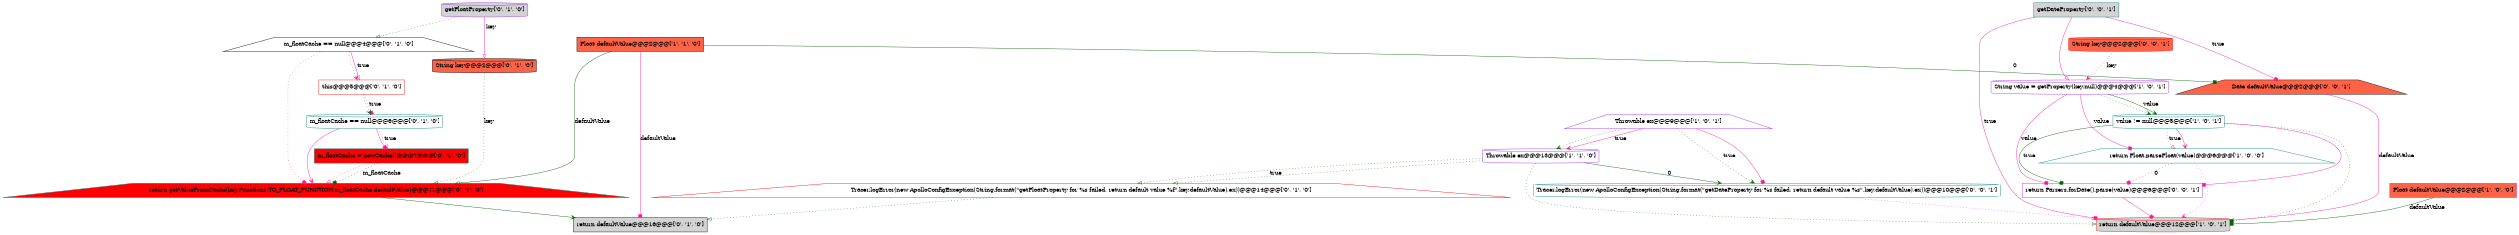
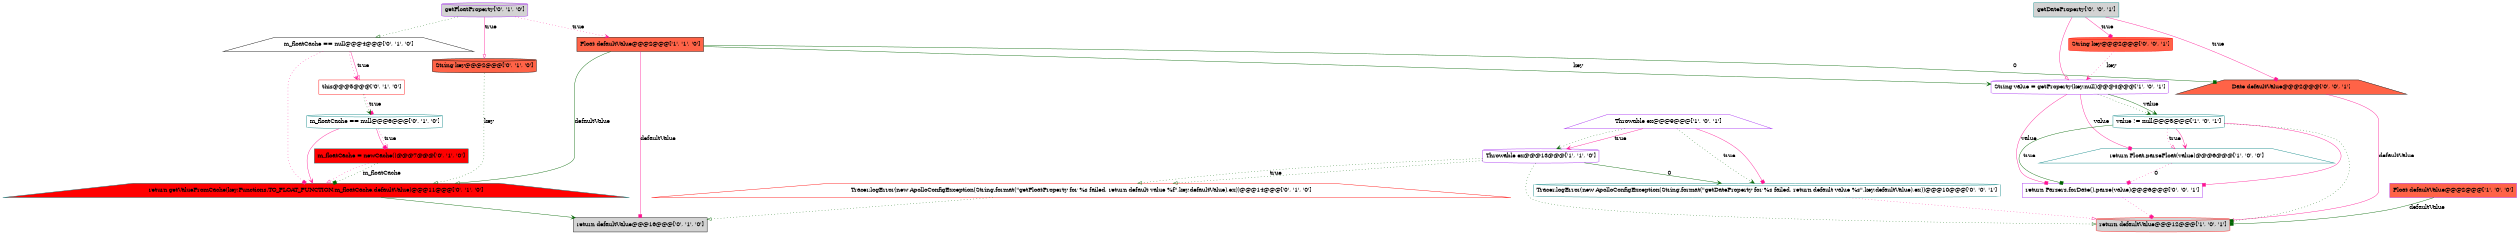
edge "getFloatProperty['0', '1', '0']" -> "String key@@@2@@@['0', '1', '0']": label "key" -> "true"
edge "getFloatProperty['0', '1', '0']" -> "Float defaultValue@@@2@@@['1', '1', '0']": added, label "true"
edge "Float defaultValue@@@2@@@['1', '1', '0']" -> "String value = getProperty(key,null)@@@4@@@['1', '0', '1']": added, label "key"
edge "getDateProperty['0', '0', '1']" -> "return defaultValue@@@12@@@['1', '0', '1']": now "getDateProperty['0', '0', '1']" -> "String key@@@2@@@['0', '0', '1']"
edge "return Float.parseFloat(value)@@@6@@@['1', '0', '0']" -> "return defaultValue@@@12@@@['1', '0', '1']": removed
edge "return Parsers.forDate().parse(value)@@@6@@@['0', '0', '1']" -> "return defaultValue@@@12@@@['1', '0', '1']": style solid -> dotted
